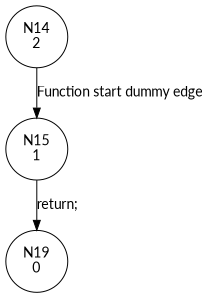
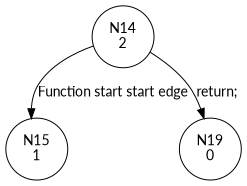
edge "N14 2" -> "N15 1": label "Function start dummy edge" -> "Function start start edge"
edge "N15 1" -> "N19 0": now "N14 2" -> "N19 0"
